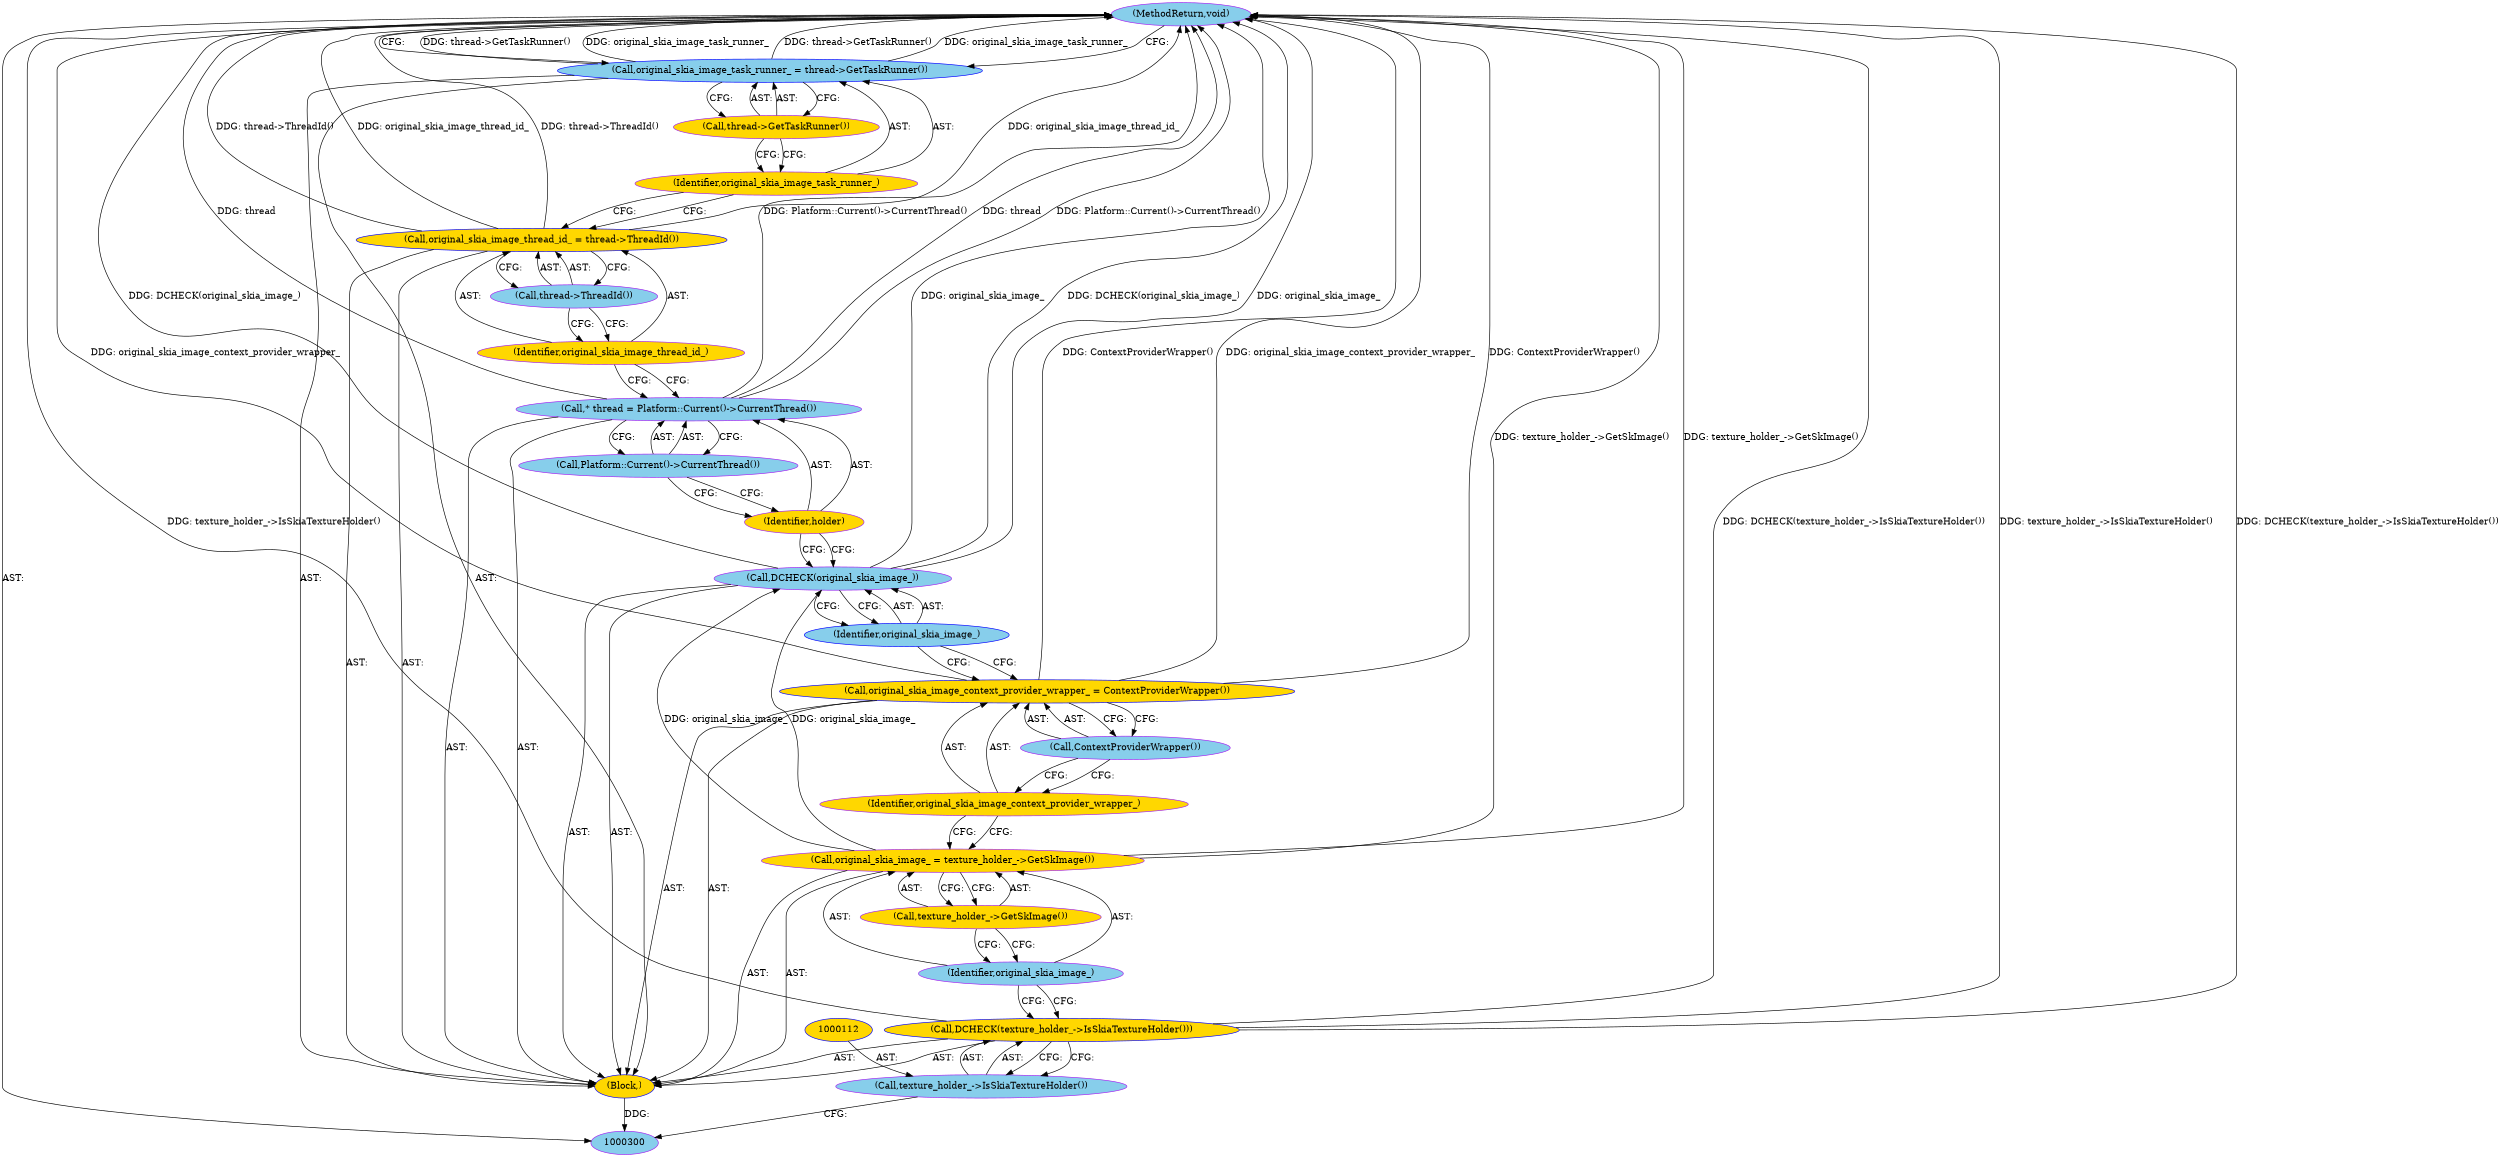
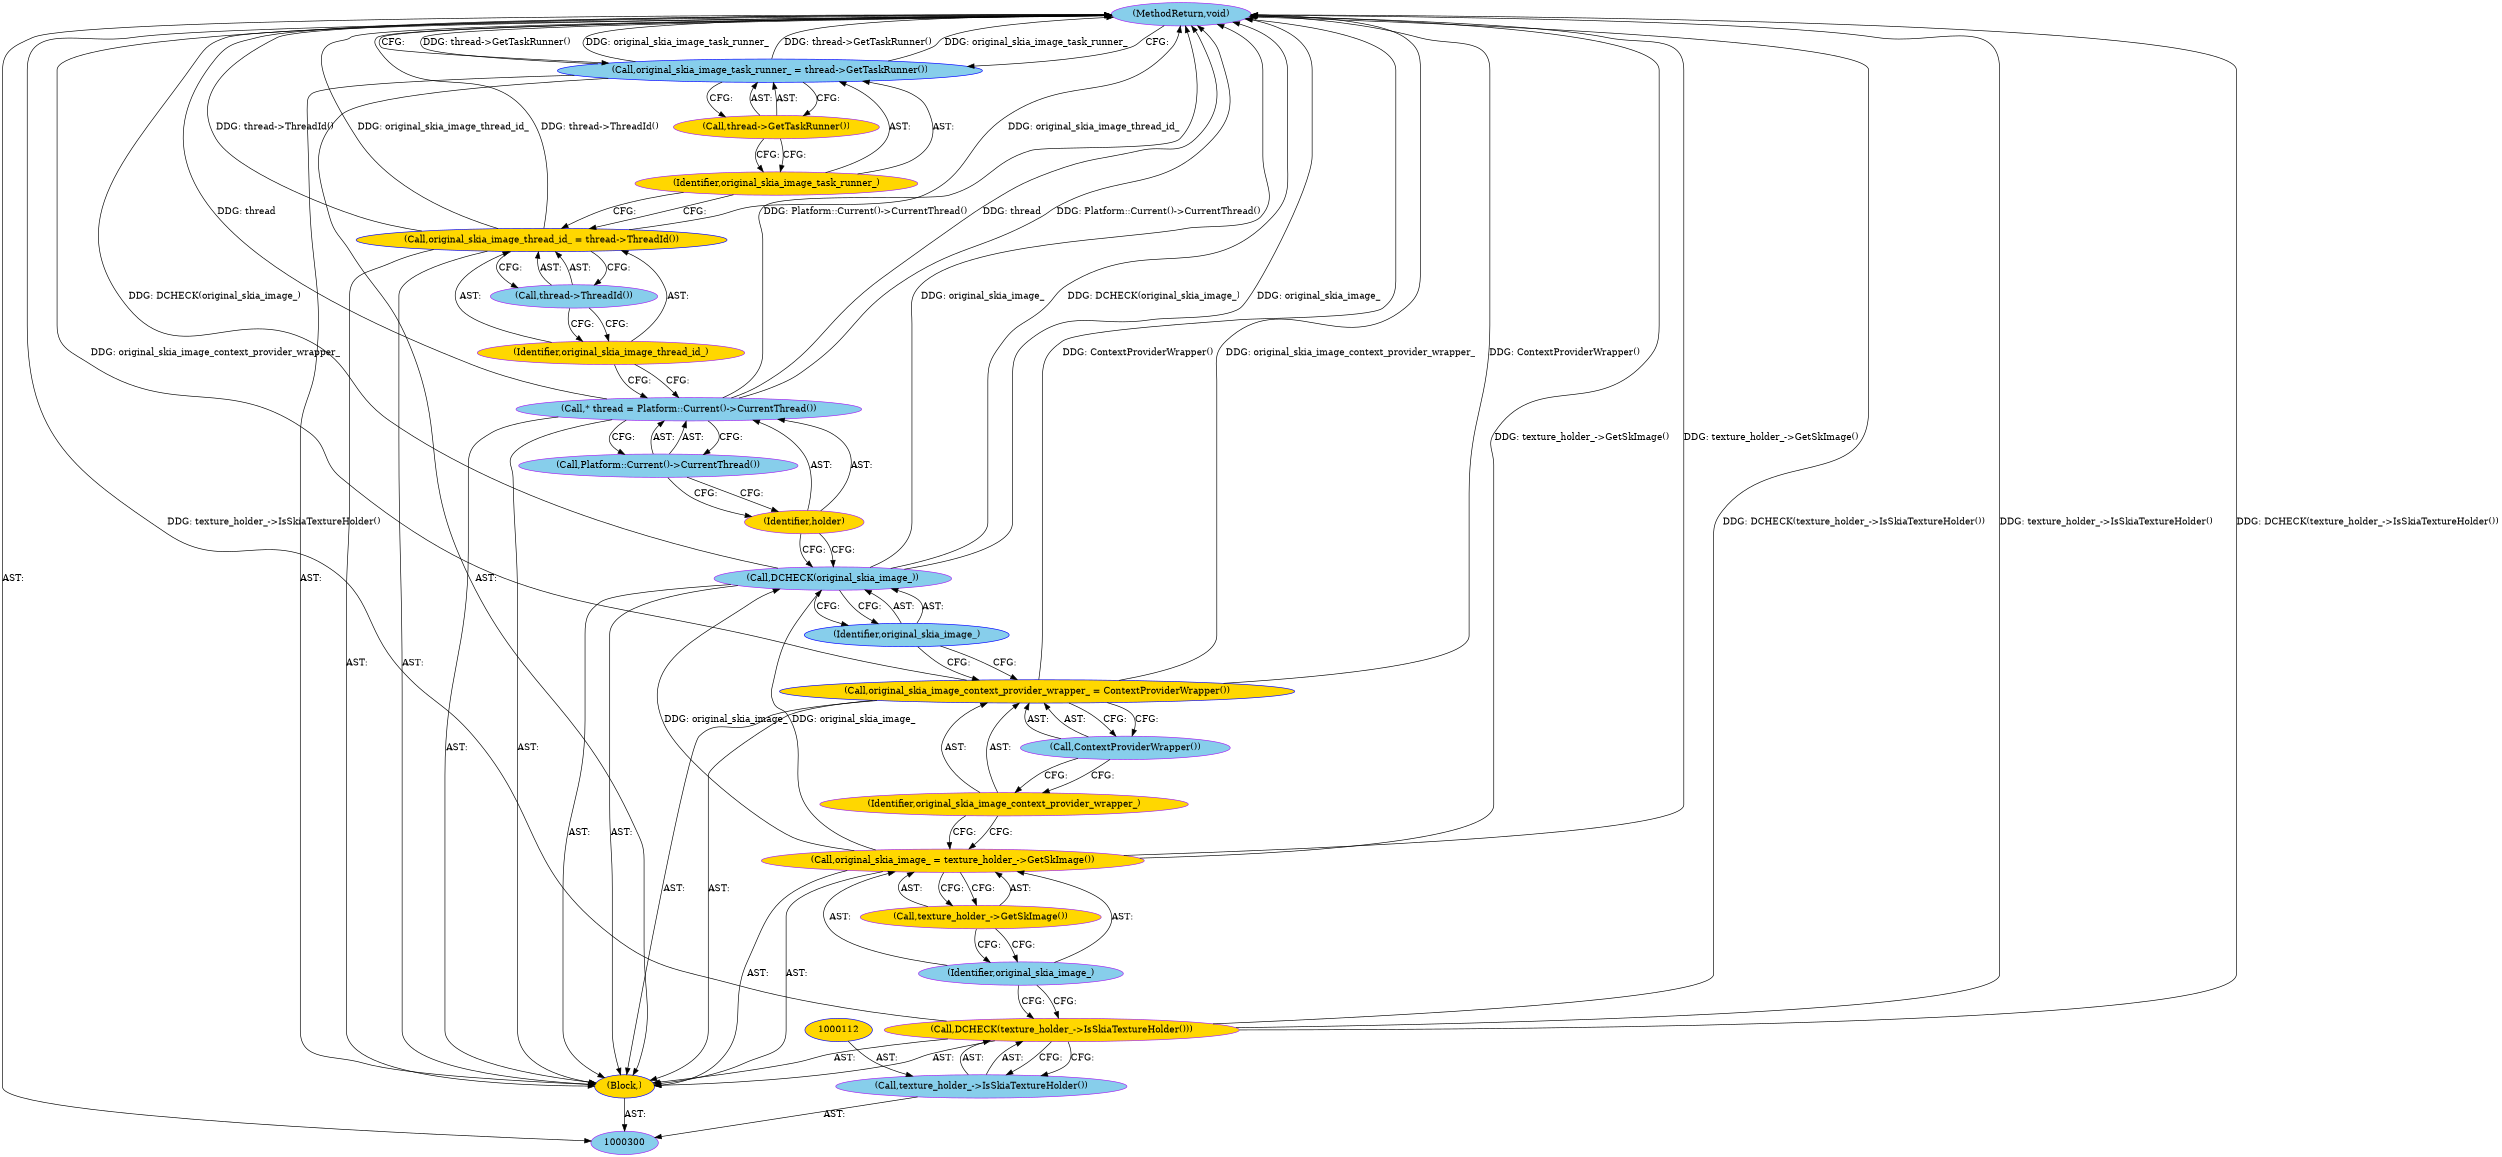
node "(Call,DCHECK(texture_holder_->IsSkiaTextureHolder()))": color blue -> purple
edge "(Block,)" -> "1000300": label "DDG: " -> "AST: "
edge "(Call,texture_holder_->IsSkiaTextureHolder())" -> "1000300": label "CFG: " -> "AST: "
